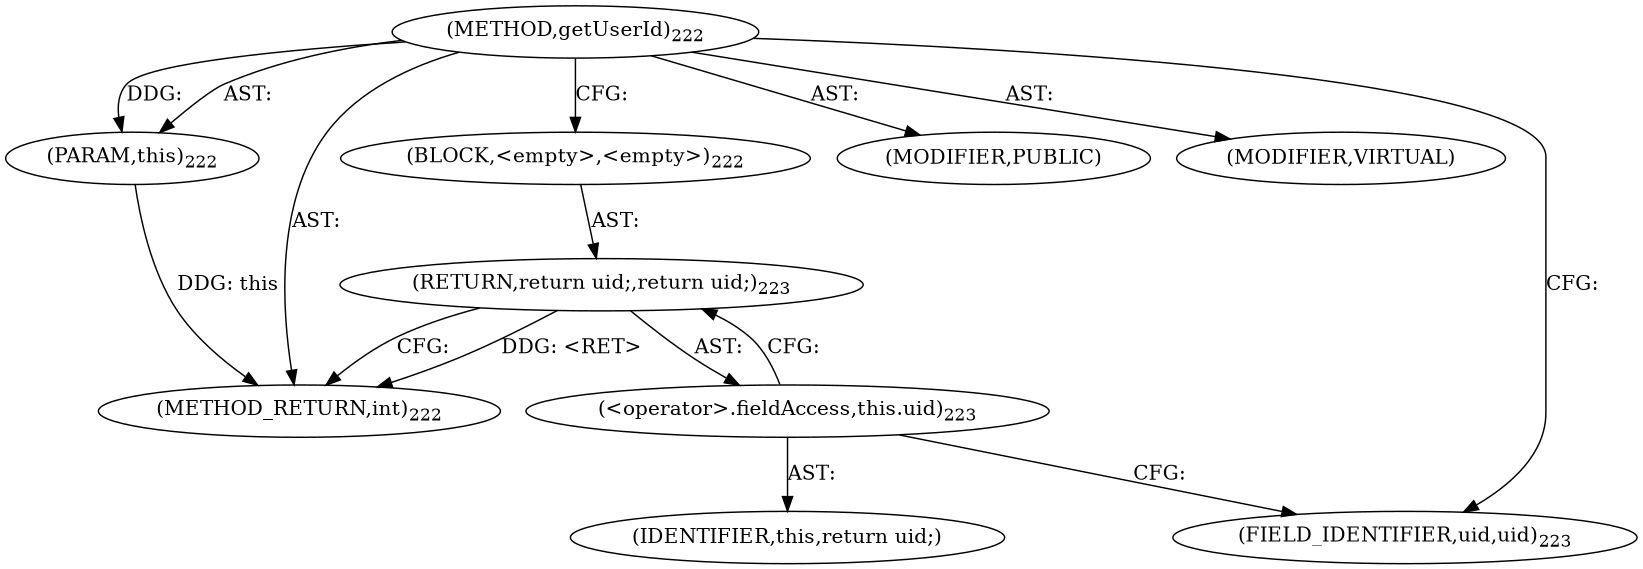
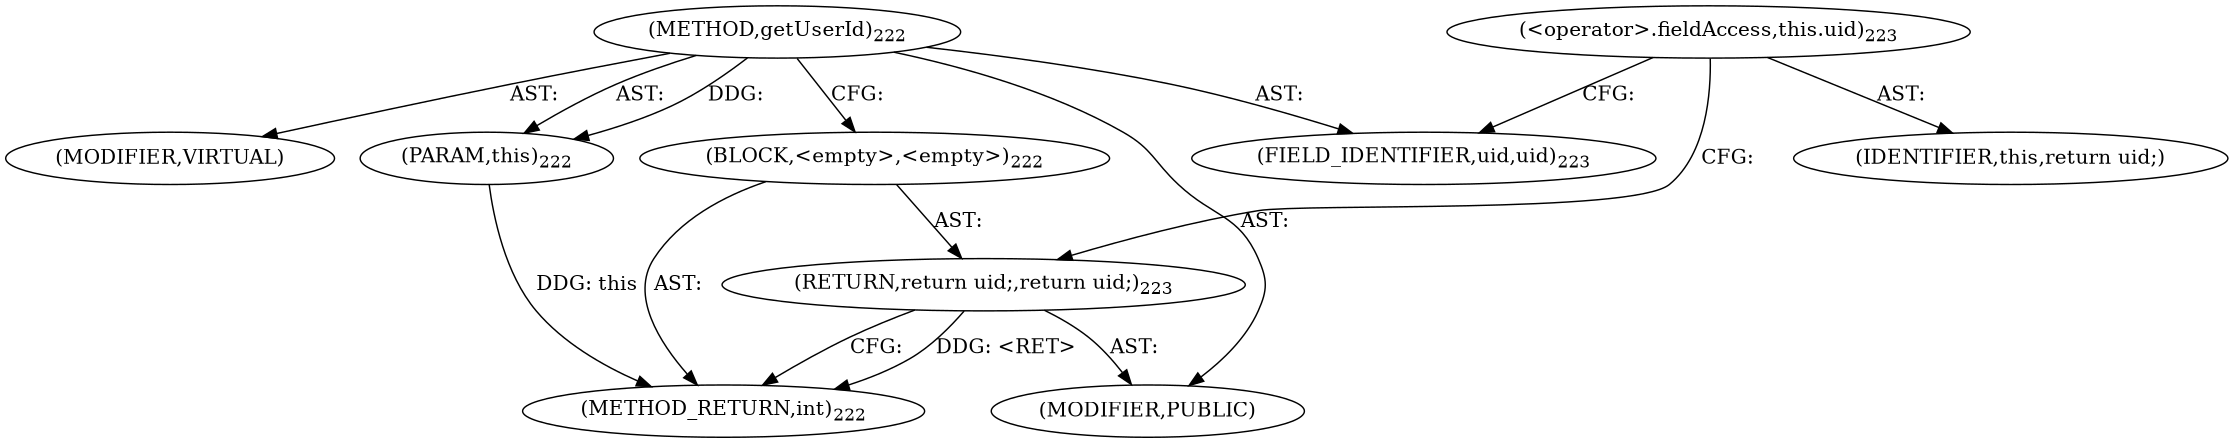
edge "(METHOD,getUserId)" -> "(METHOD_RETURN,int)": now "(BLOCK,<empty>,<empty>)" -> "(METHOD_RETURN,int)"
edge "(METHOD,getUserId)" -> "(FIELD_IDENTIFIER,uid,uid)": label "CFG: " -> "AST: "
edge "(RETURN,return uid;,return uid;)" -> "(<operator>.fieldAccess,this.uid)": now "(RETURN,return uid;,return uid;)" -> "(MODIFIER,PUBLIC)"
